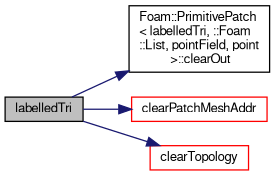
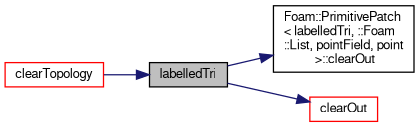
node "clearPatchMeshAddr": label "clearPatchMeshAddr" -> "clearOut"
edge "labelledTri" -> "clearTopology": reversed
